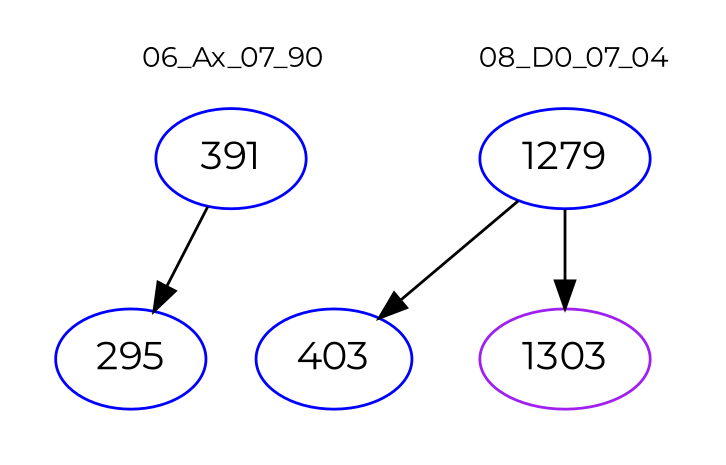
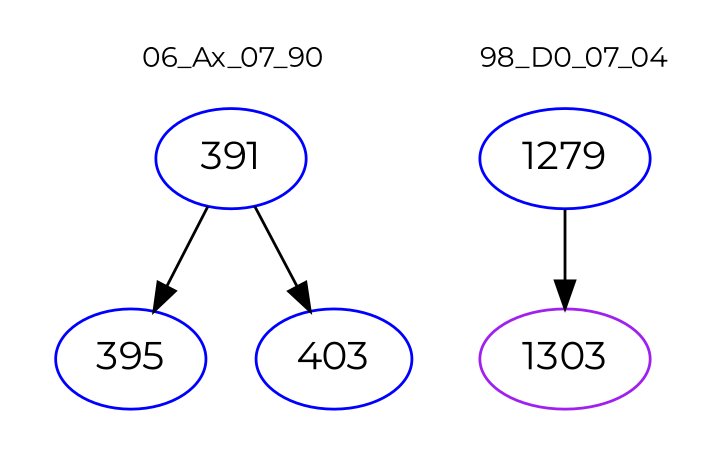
cluster "08_D0_07_04": label "08_D0_07_04" -> "98_D0_07_04"
edge "1279" -> "403": now "391" -> "403"
node "295": label "295" -> "395"
